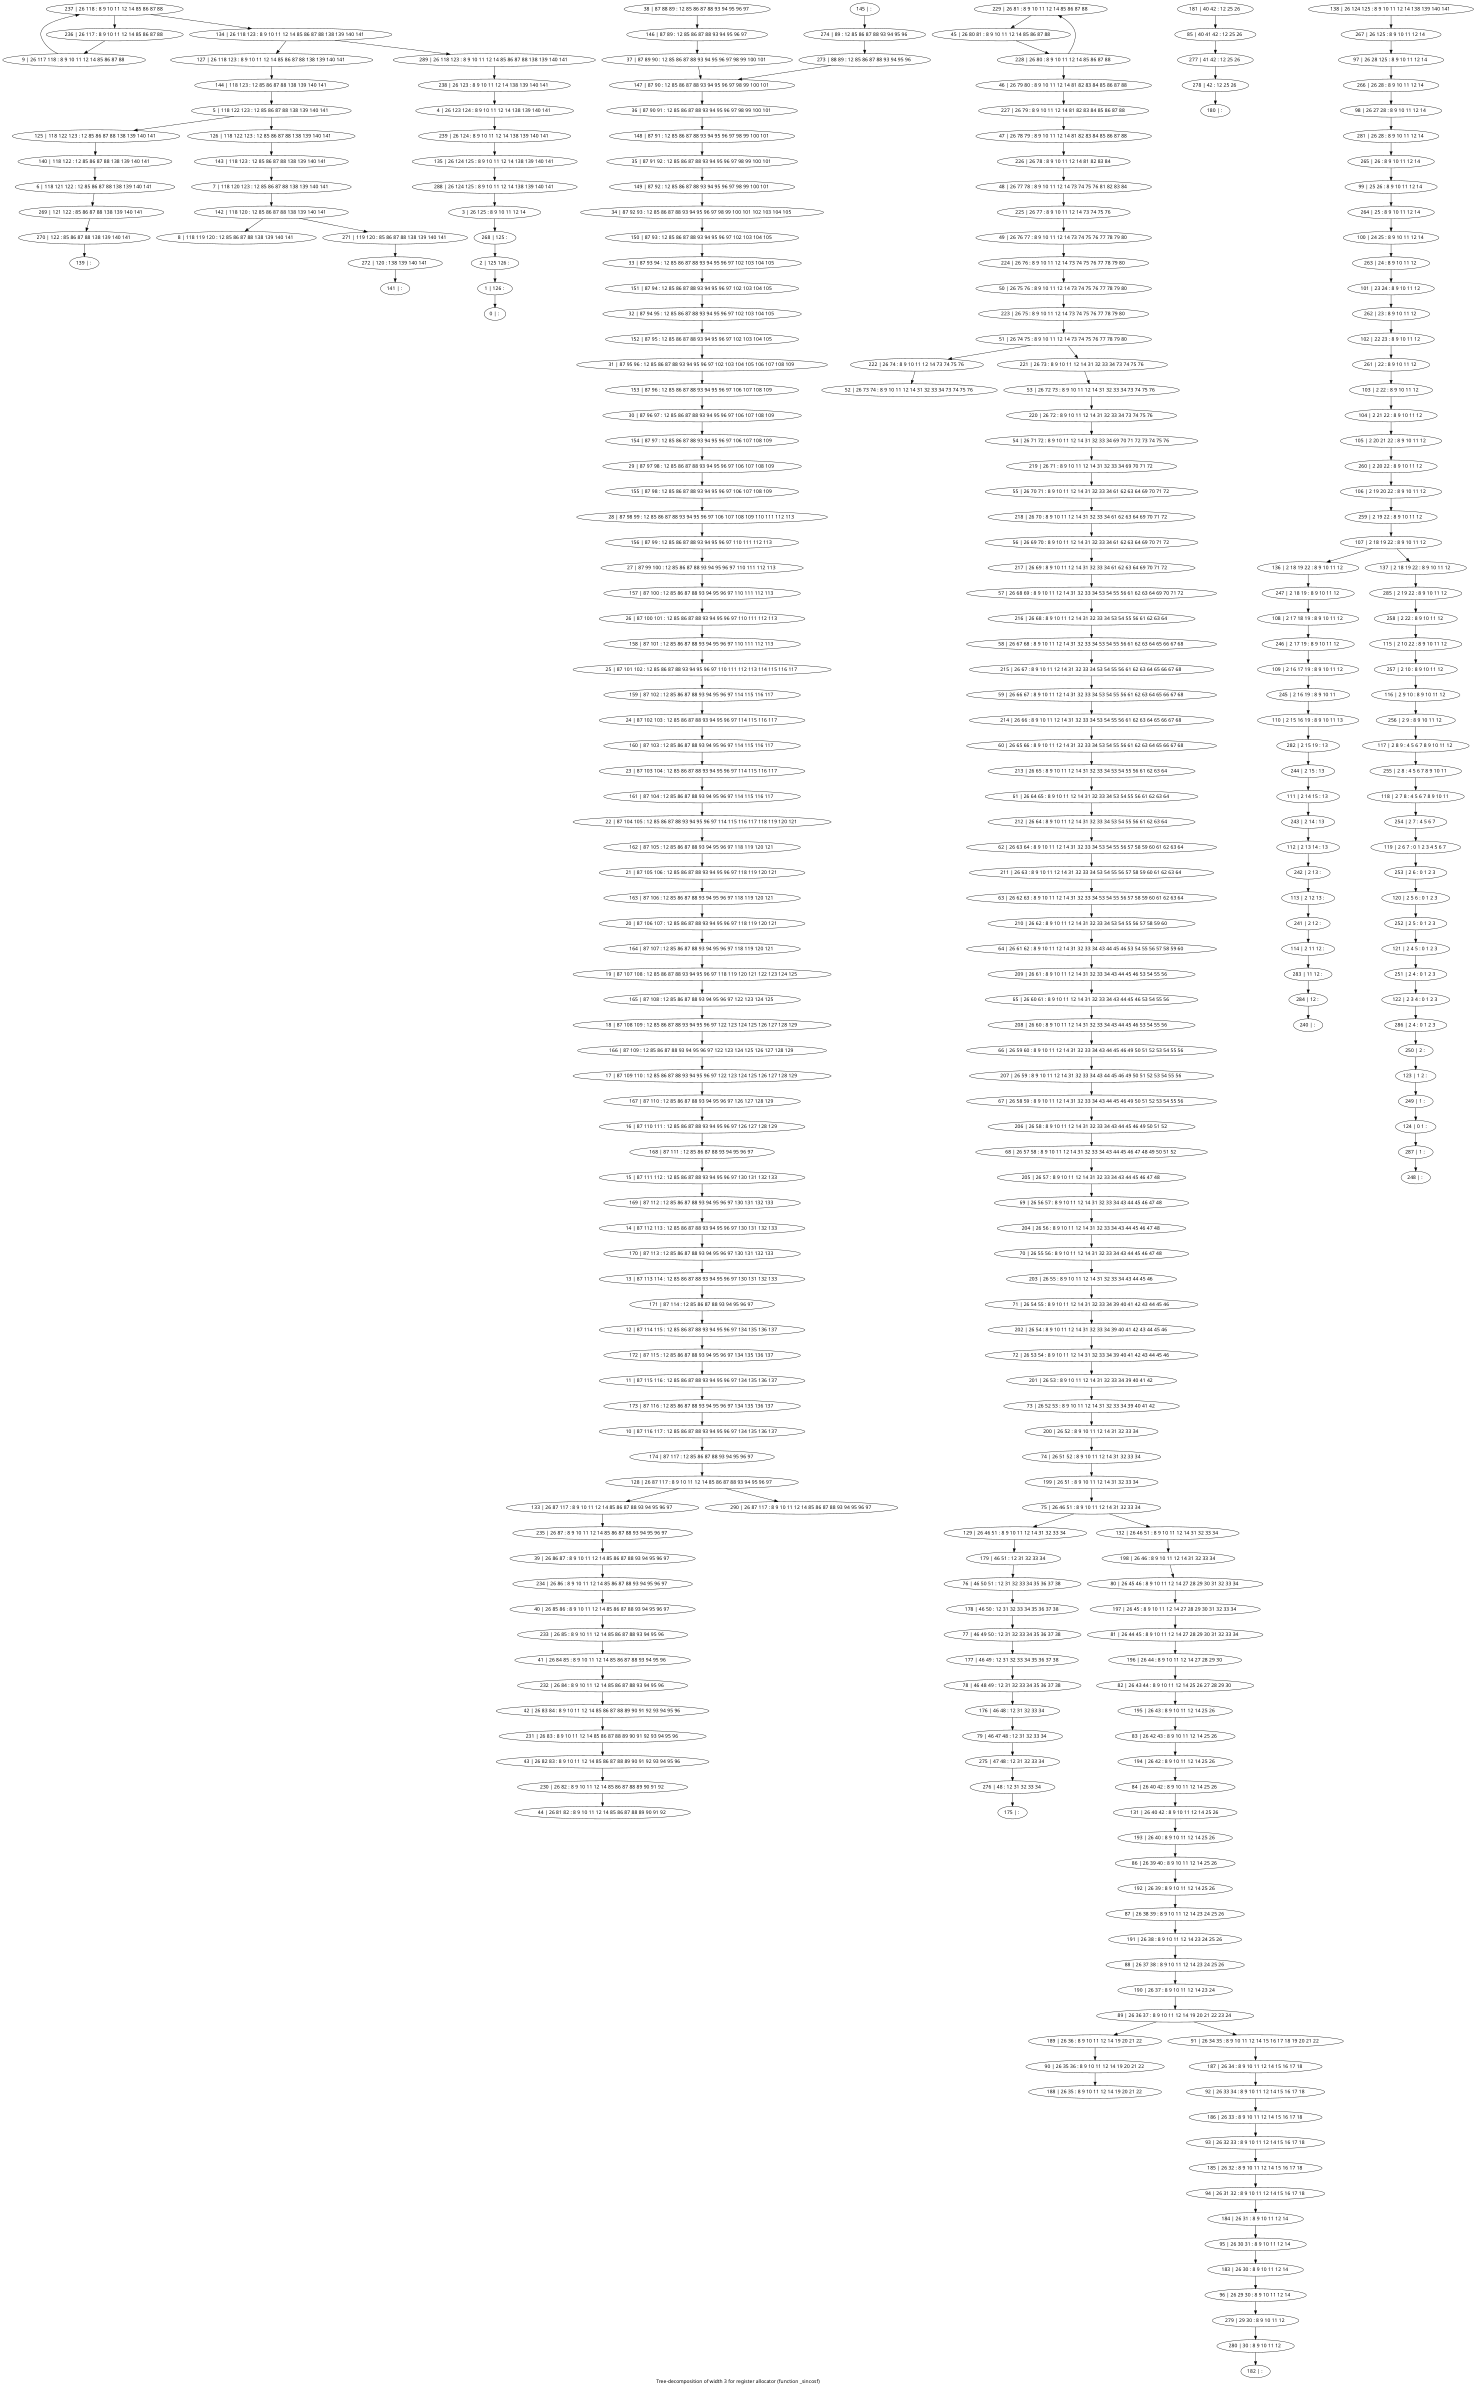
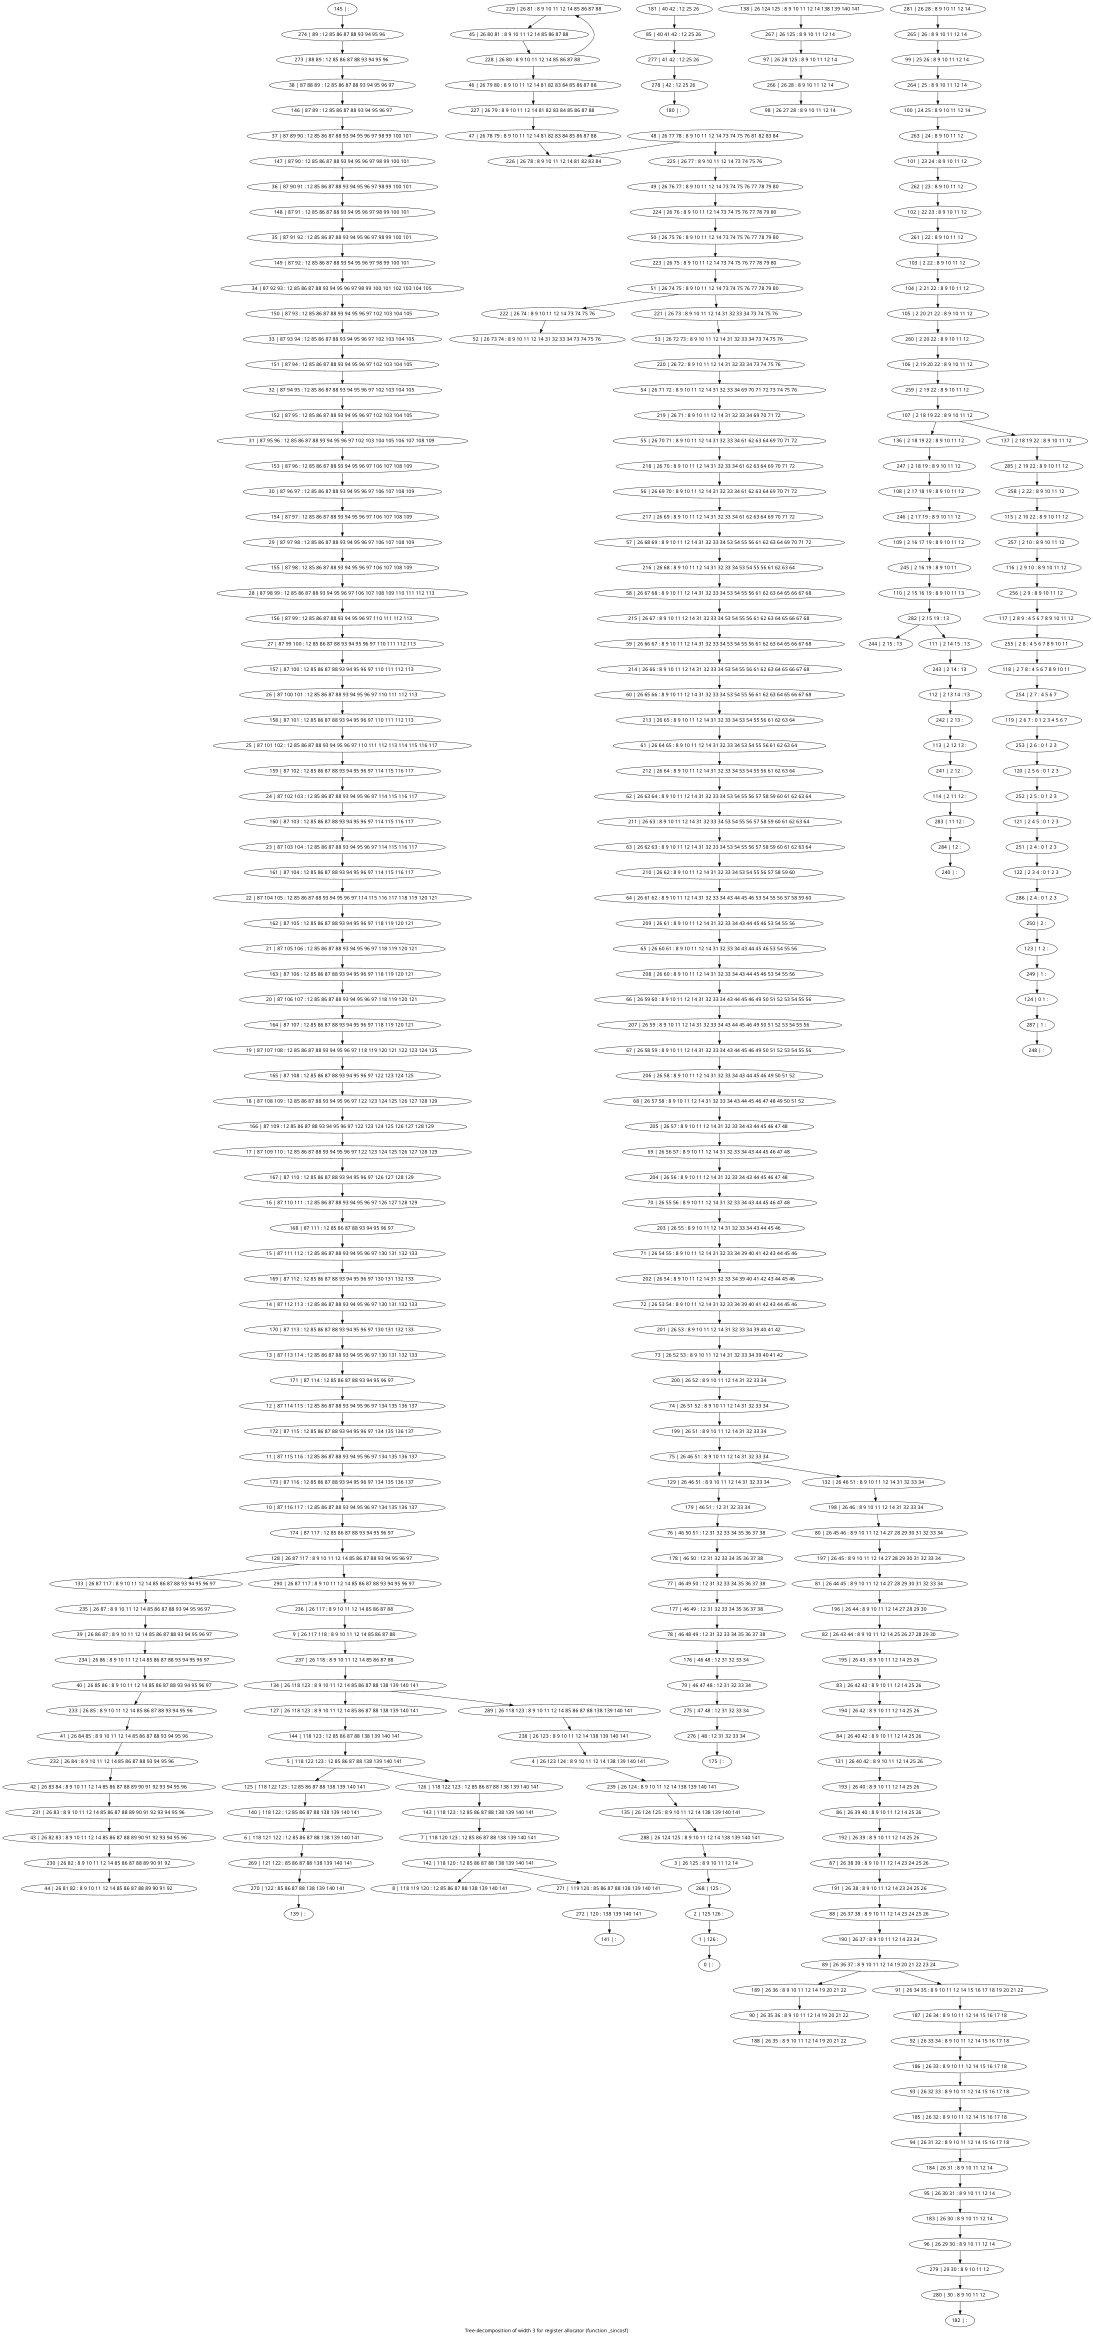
edge "237 | 26 118 : 8 9 10 11 12 14 85 86 87 88" -> "236 | 26 117 : 8 9 10 11 12 14 85 86 87 88": now "290 | 26 87 117 : 8 9 10 11 12 14 85 86 87 88 93 94 95 96 97" -> "236 | 26 117 : 8 9 10 11 12 14 85 86 87 88"
edge "273 | 88 89 : 12 85 86 87 88 93 94 95 96" -> "147 | 87 90 : 12 85 86 87 88 93 94 95 96 97 98 99 100 101": now "273 | 88 89 : 12 85 86 87 88 93 94 95 96" -> "38 | 87 88 89 : 12 85 86 87 88 93 94 95 96 97"
edge "98 | 26 27 28 : 8 9 10 11 12 14" -> "281 | 26 28 : 8 9 10 11 12 14": removed
edge "226 | 26 78 : 8 9 10 11 12 14 81 82 83 84" -> "48 | 26 77 78 : 8 9 10 11 12 14 73 74 75 76 81 82 83 84": reversed
edge "244 | 2 15 : 13" -> "111 | 2 14 15 : 13": now "282 | 2 15 19 : 13" -> "111 | 2 14 15 : 13"
